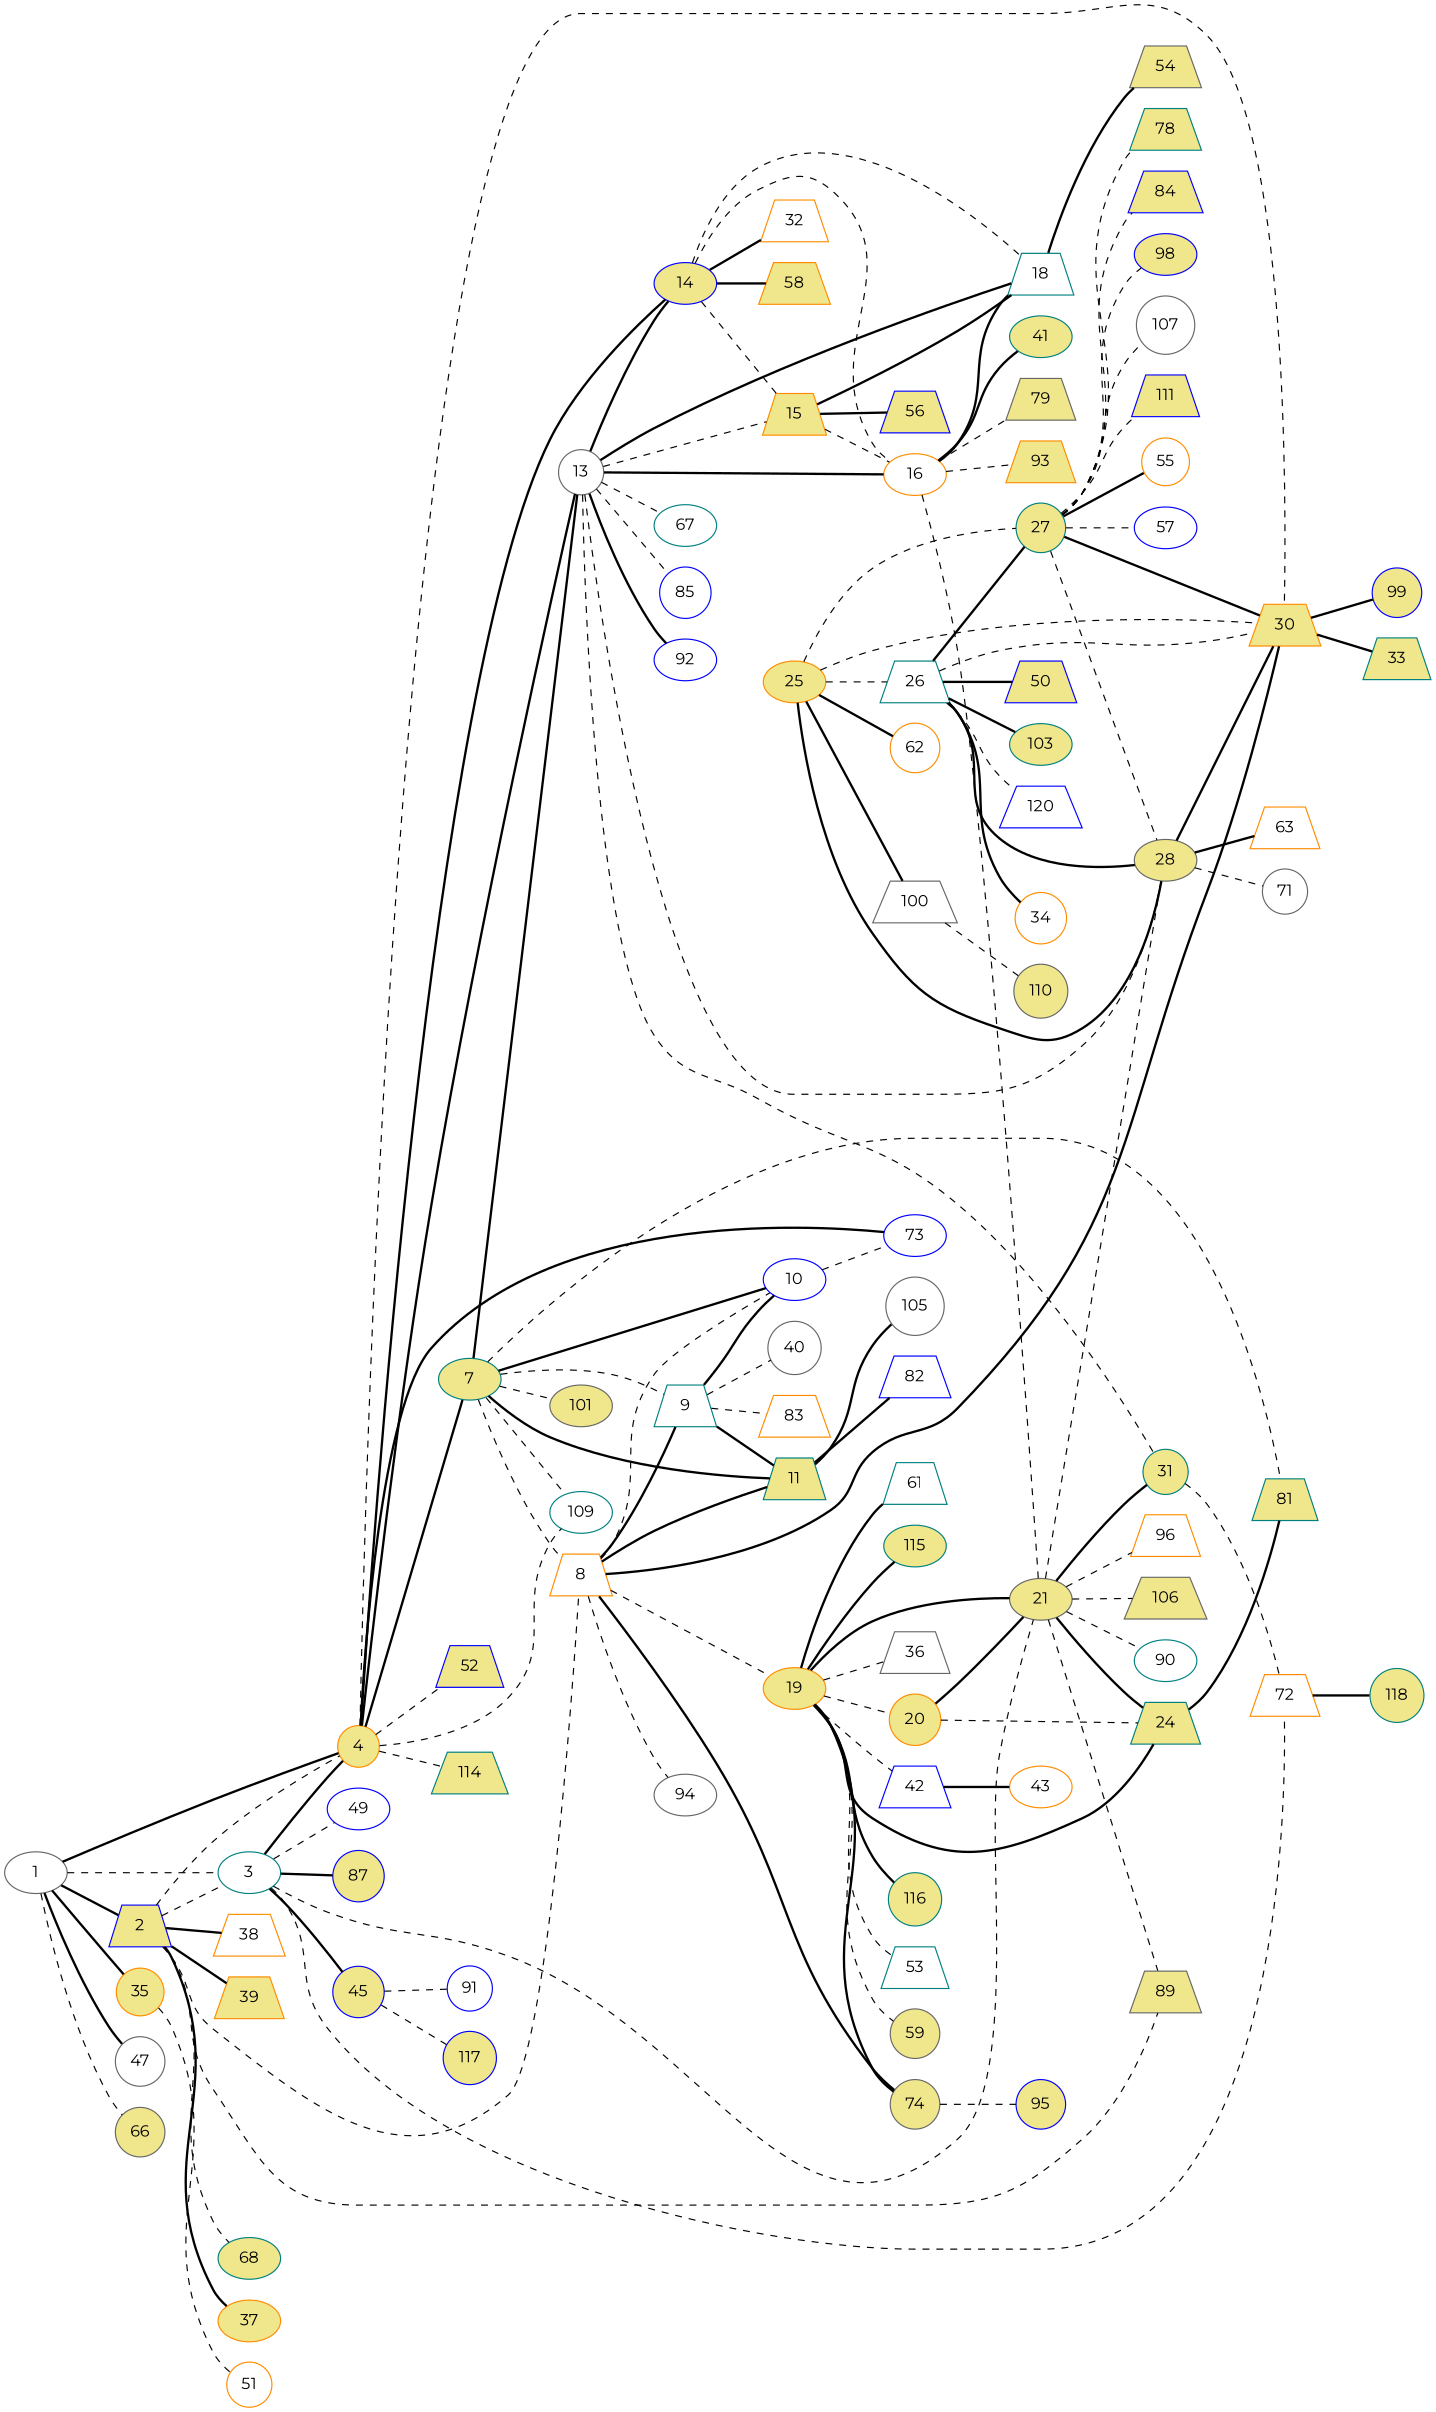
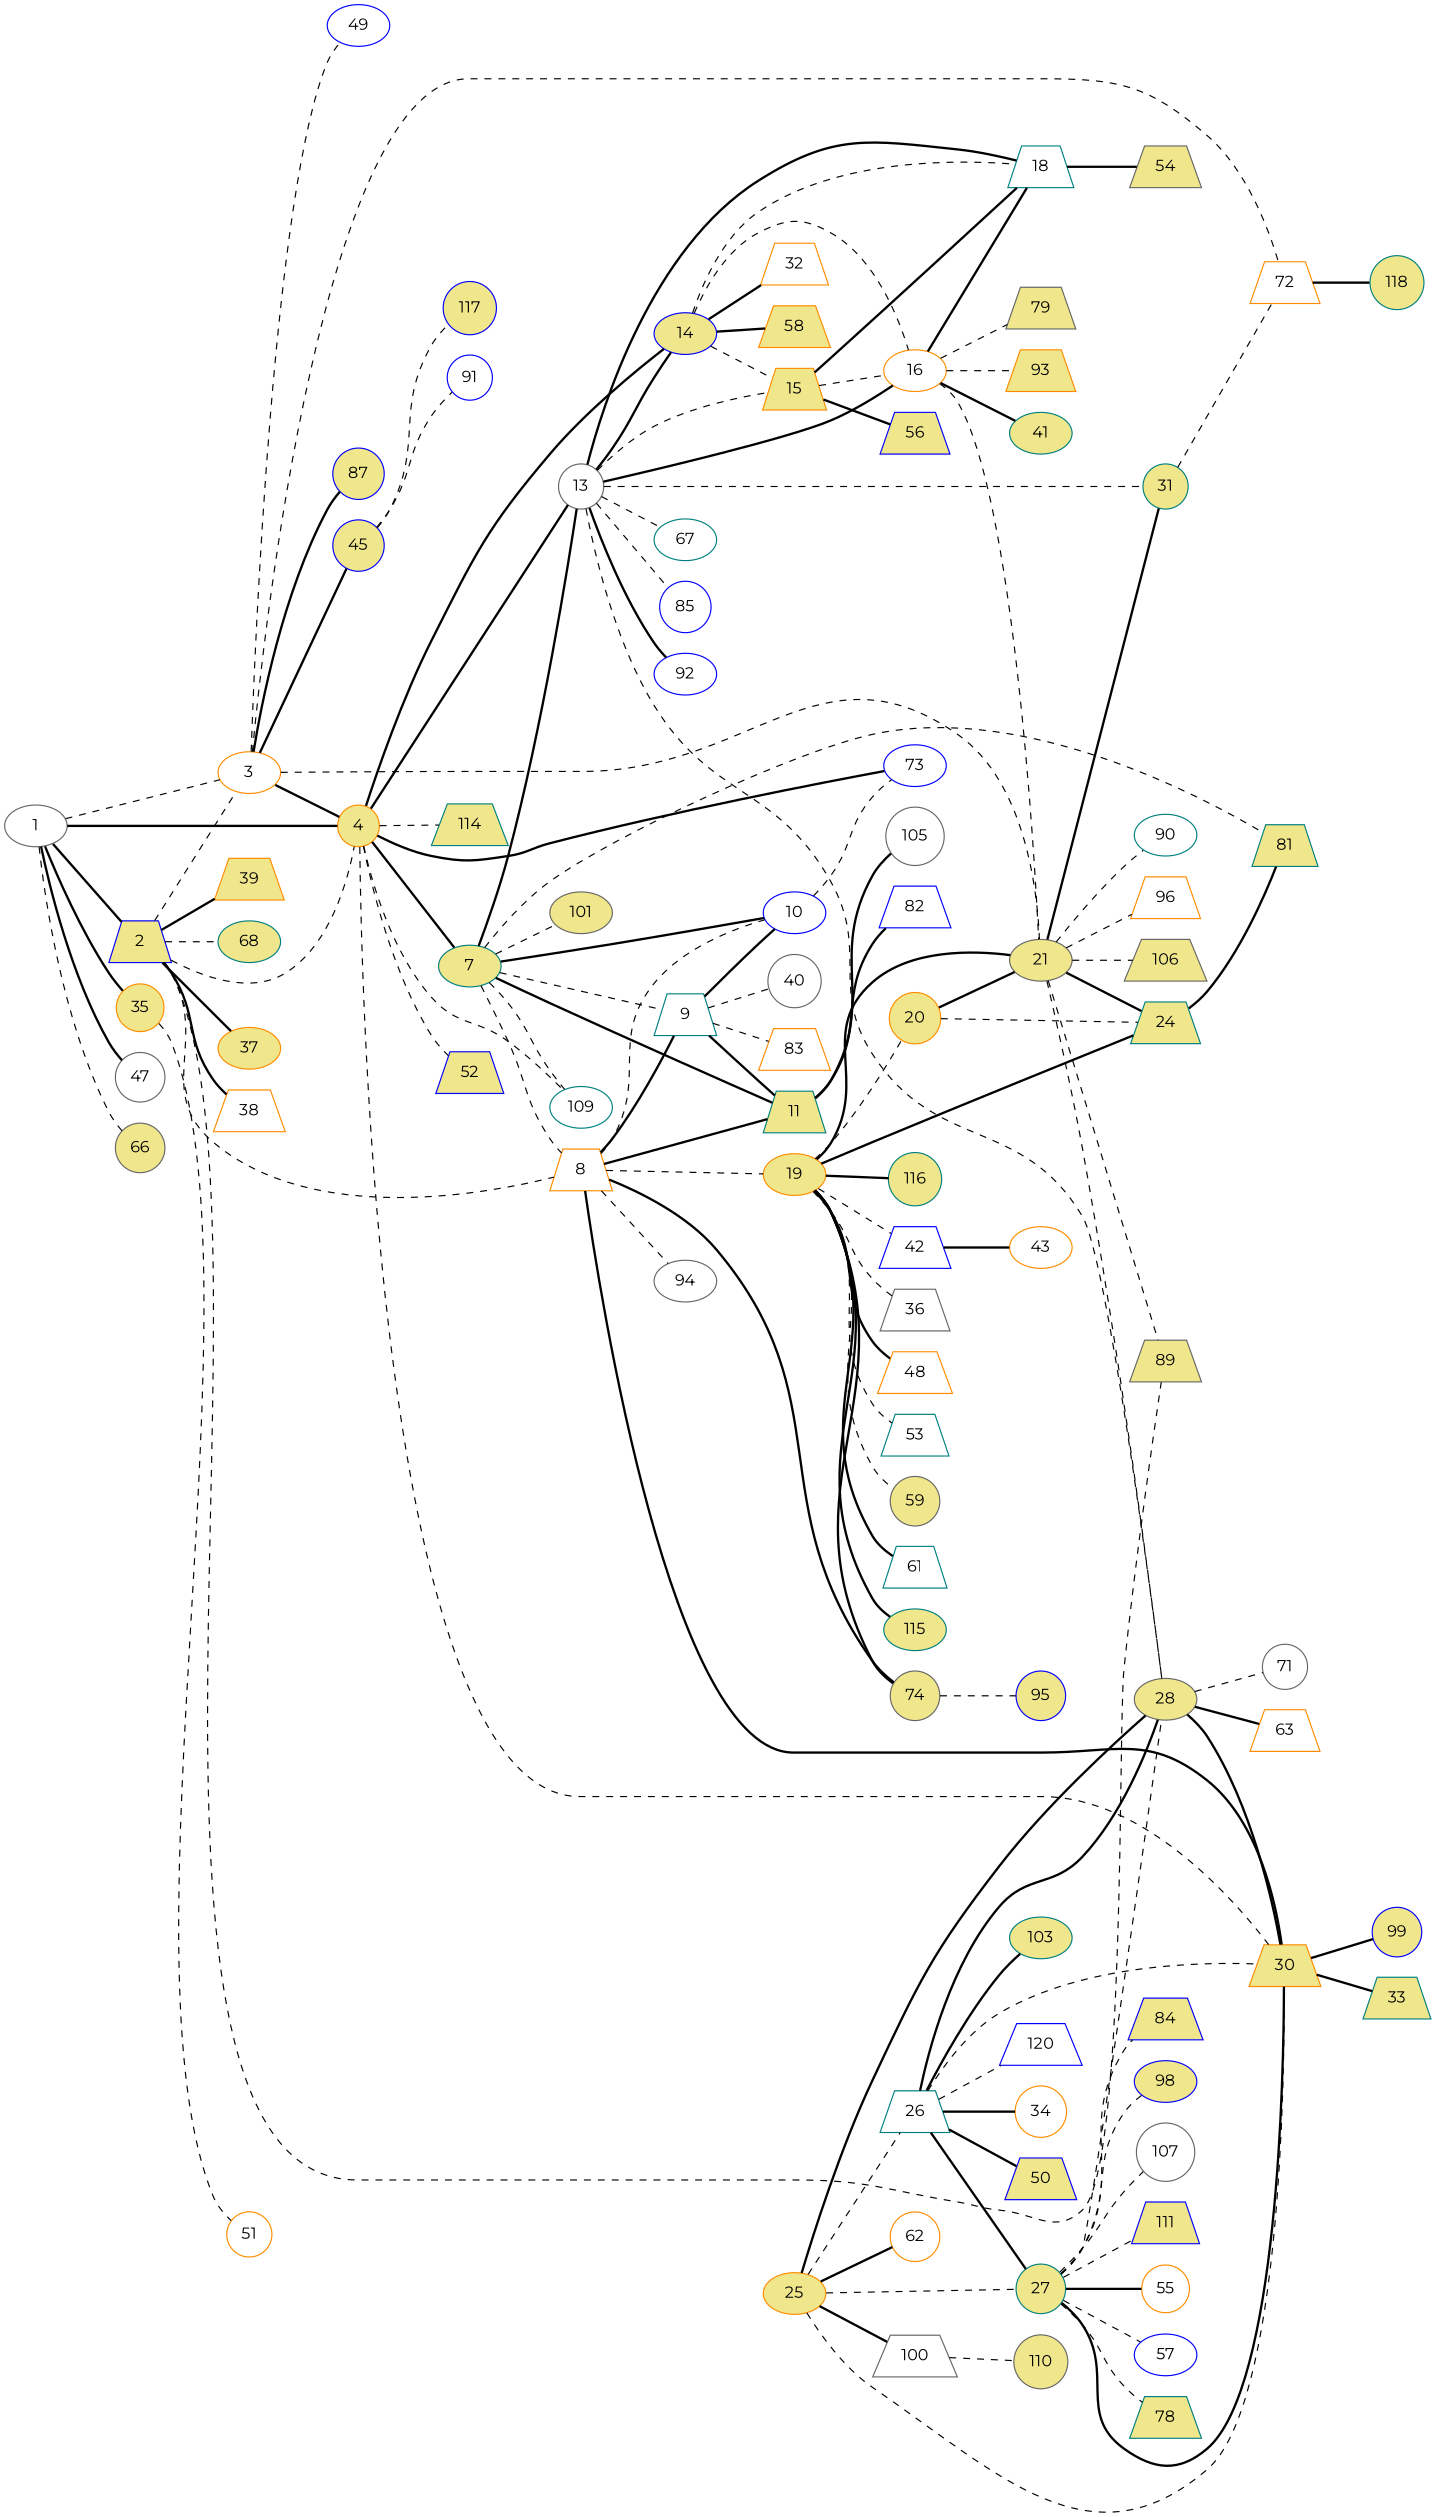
node "48": added
node "3": color teal -> darkorange
